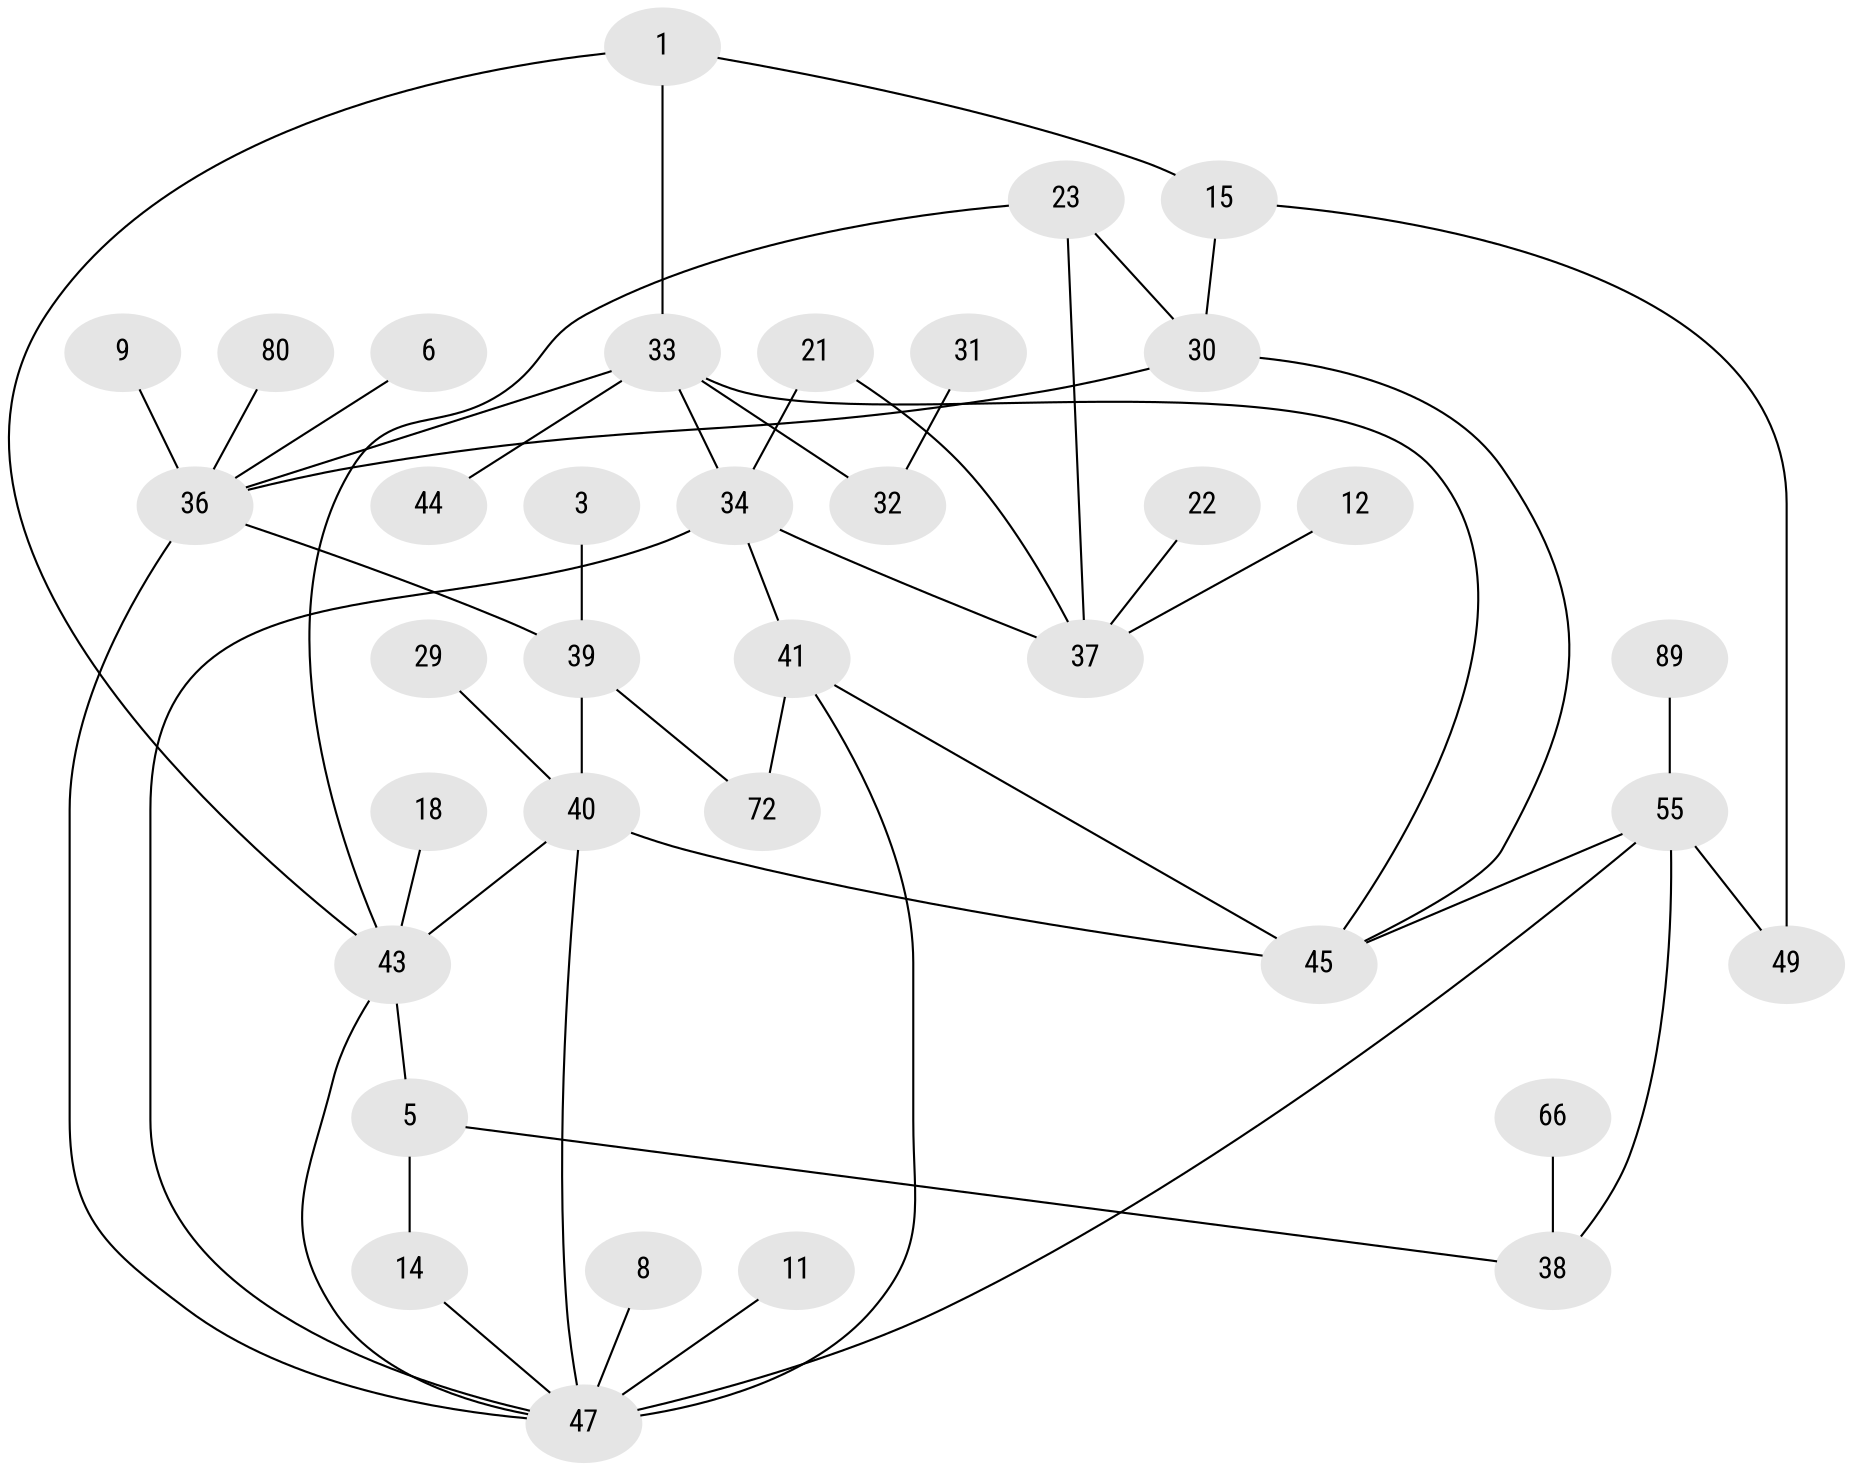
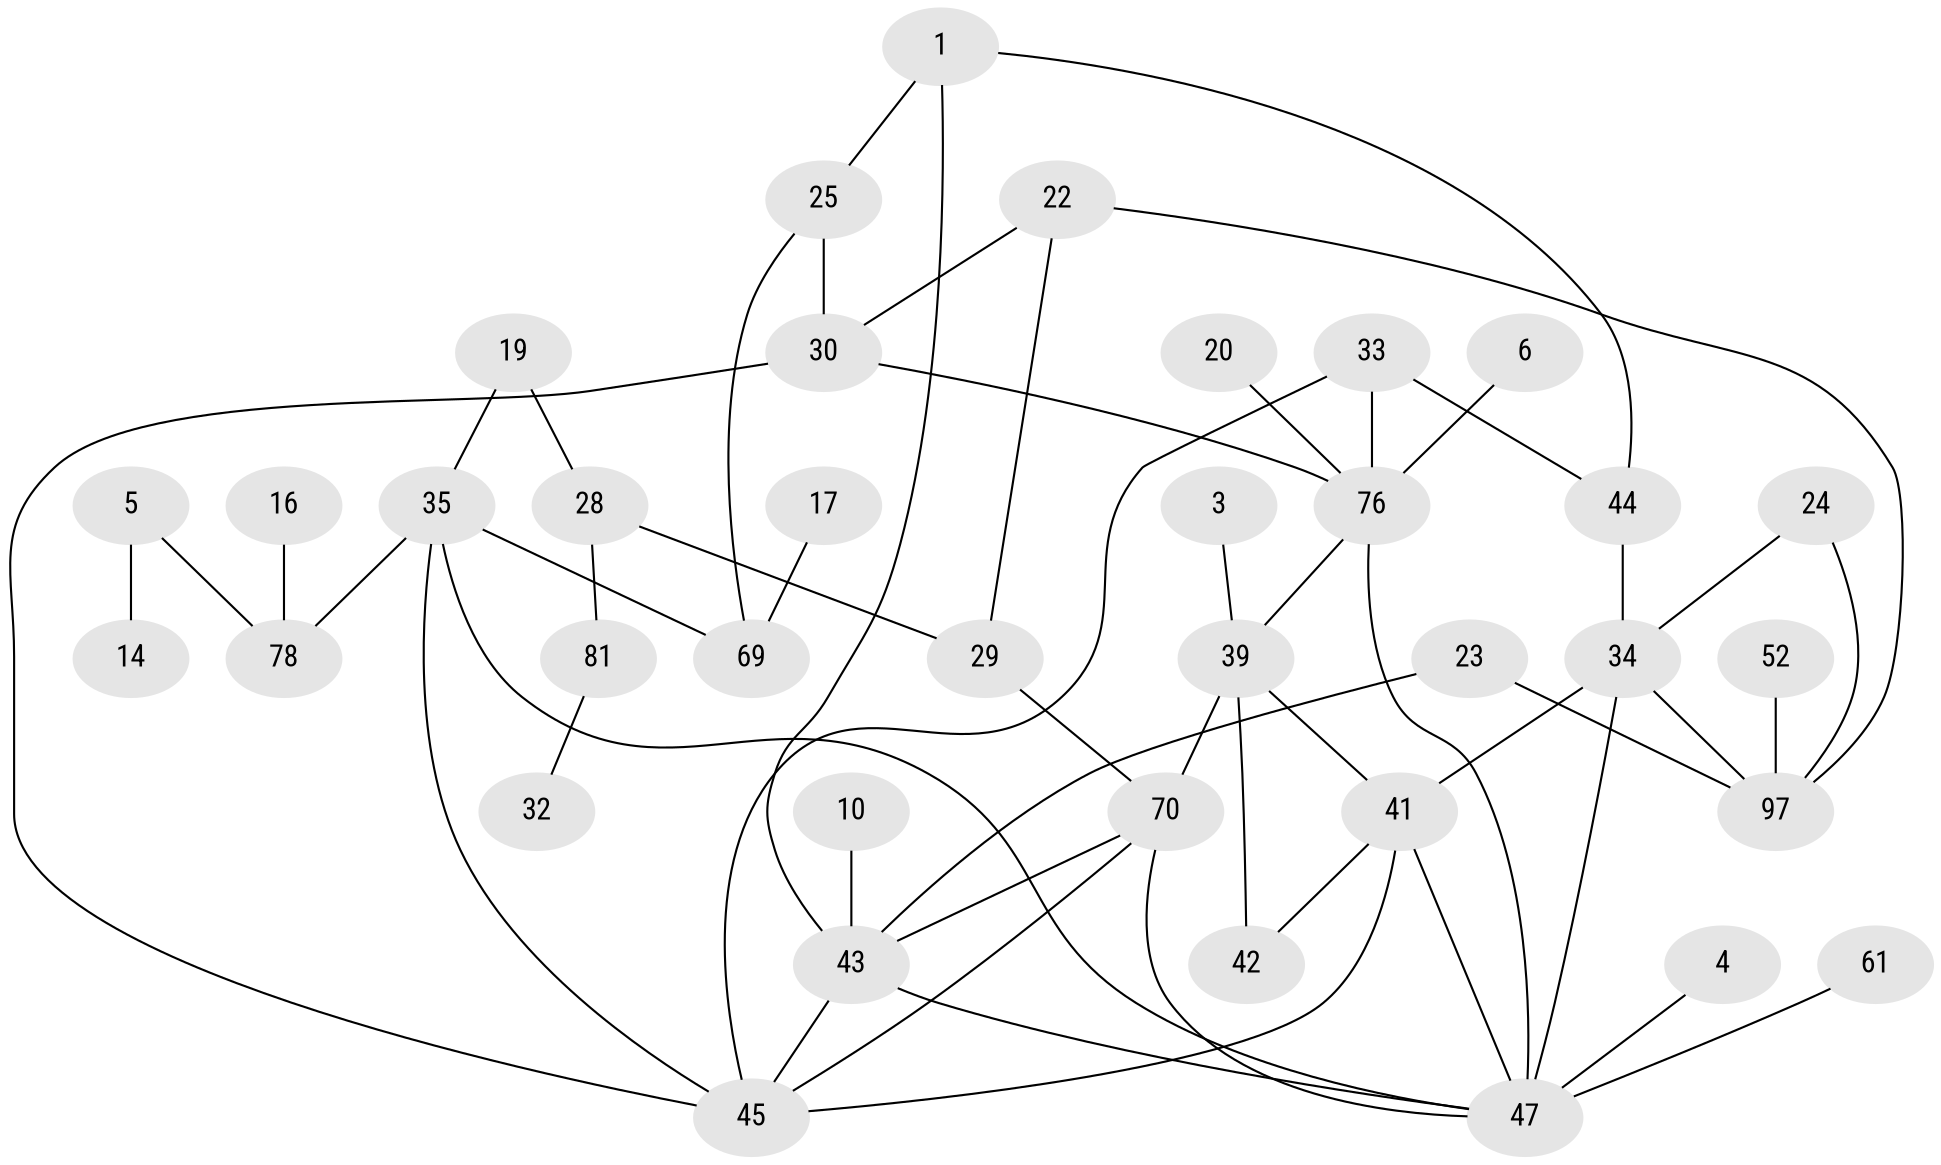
edge "1" -- "33": now "1" -- "44"
node "15": label "15" -> "25"
edge "23" -- "30": now "22" -- "30"
node "9": removed
node "80": label "80" -> "20"
node "21": label "21" -> "24"
node "31": label "31" -> "81"
edge "33" -- "34": now "44" -- "34"
edge "22" -- "29": added
edge "33" -- "32": removed
node "36": label "36" -> "76"
node "28": added
node "17": added
node "12": label "12" -> "52"
node "37": label "37" -> "97"
node "89": label "89" -> "19"
edge "39" -- "41": added
node "18": label "18" -> "10"
node "40": label "40" -> "70"
node "72": label "72" -> "42"
node "55": label "55" -> "35"
node "49": label "49" -> "69"
edge "43" -- "5": now "43" -- "45"
node "66": label "66" -> "16"
node "8": label "8" -> "4"
node "11": label "11" -> "61"
node "38": label "38" -> "78"
edge "14" -- "47": removed
